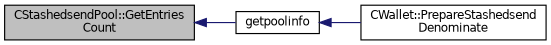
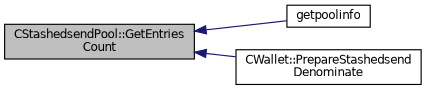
edge "CWallet::PrepareStashedsend Denominate" -> "getpoolinfo": now "CWallet::PrepareStashedsend Denominate" -> "CStashedsendPool::GetEntries Count"
